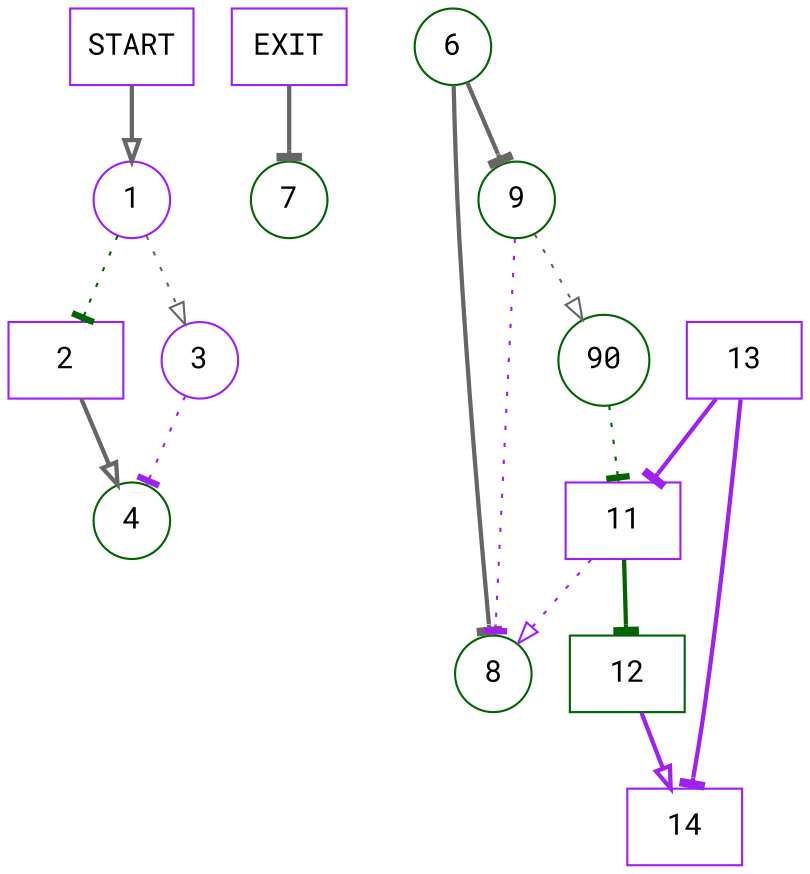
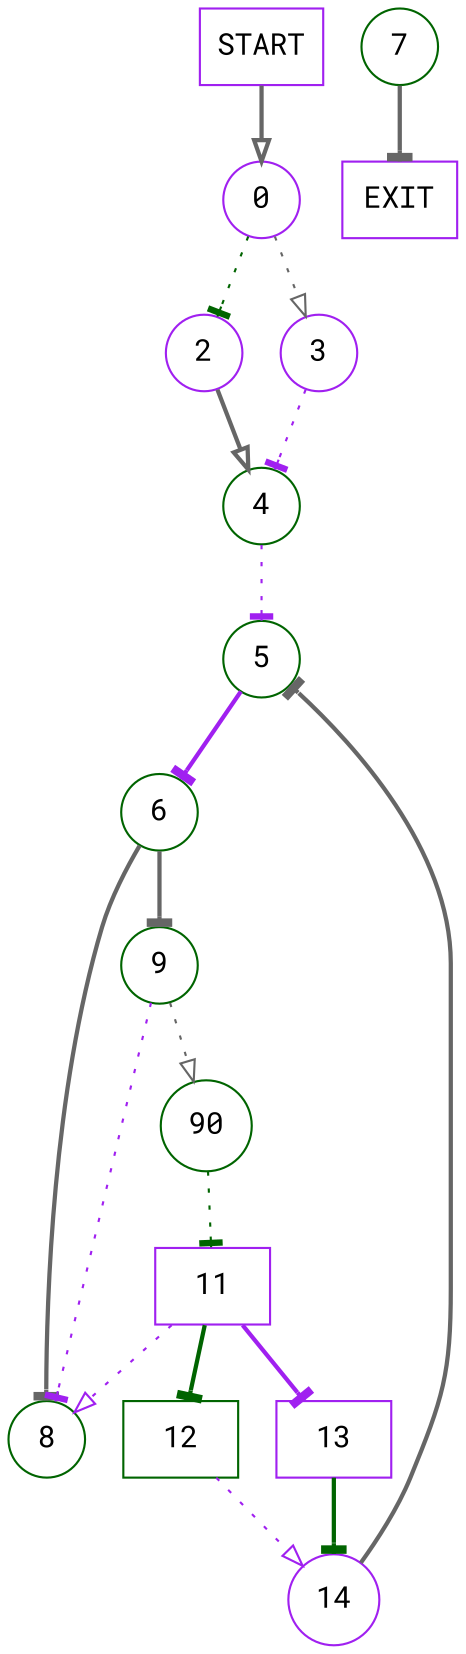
edge "EXIT" -> "7": reversed
node "1": label "1" -> "0"
node "2": shape box -> circle
edge "13" -> "11": reversed
edge "13" -> "14": color purple -> darkgreen
node "5": added
edge "12" -> "14": style bold -> dotted
node "14": shape box -> circle
